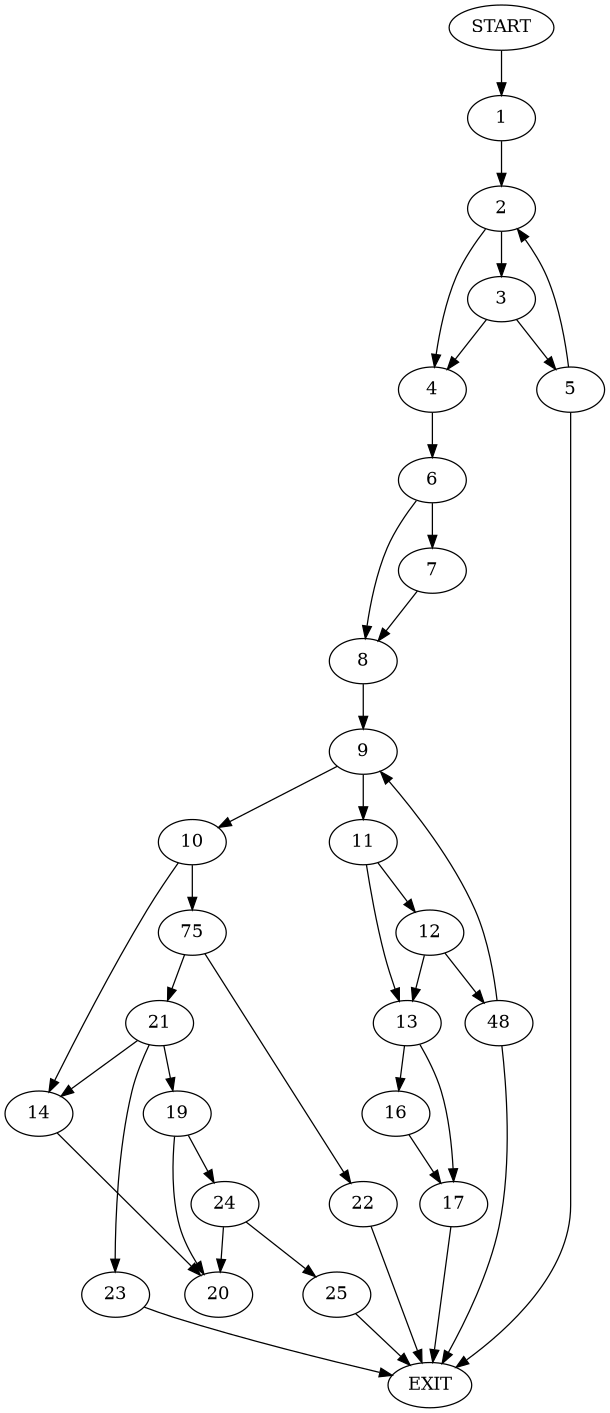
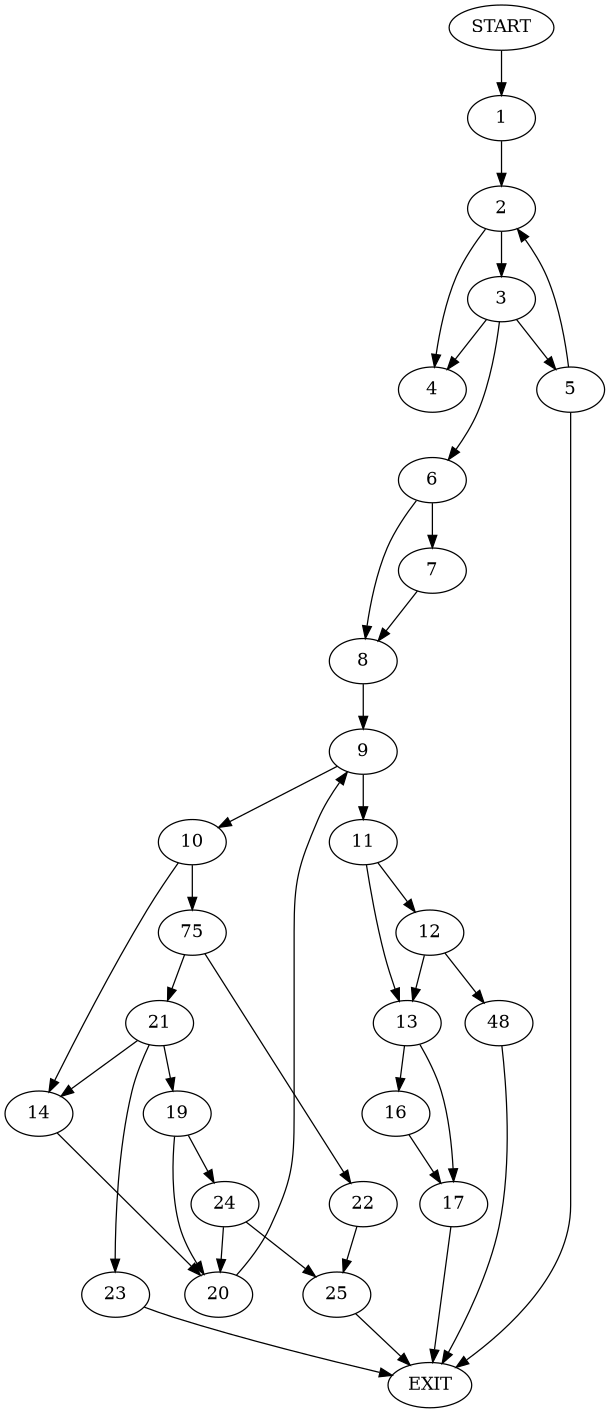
edge "4" -> "6": now "3" -> "6"
edge "48" -> "9": now "20" -> "9"
edge "22" -> "EXIT": now "22" -> "25"
